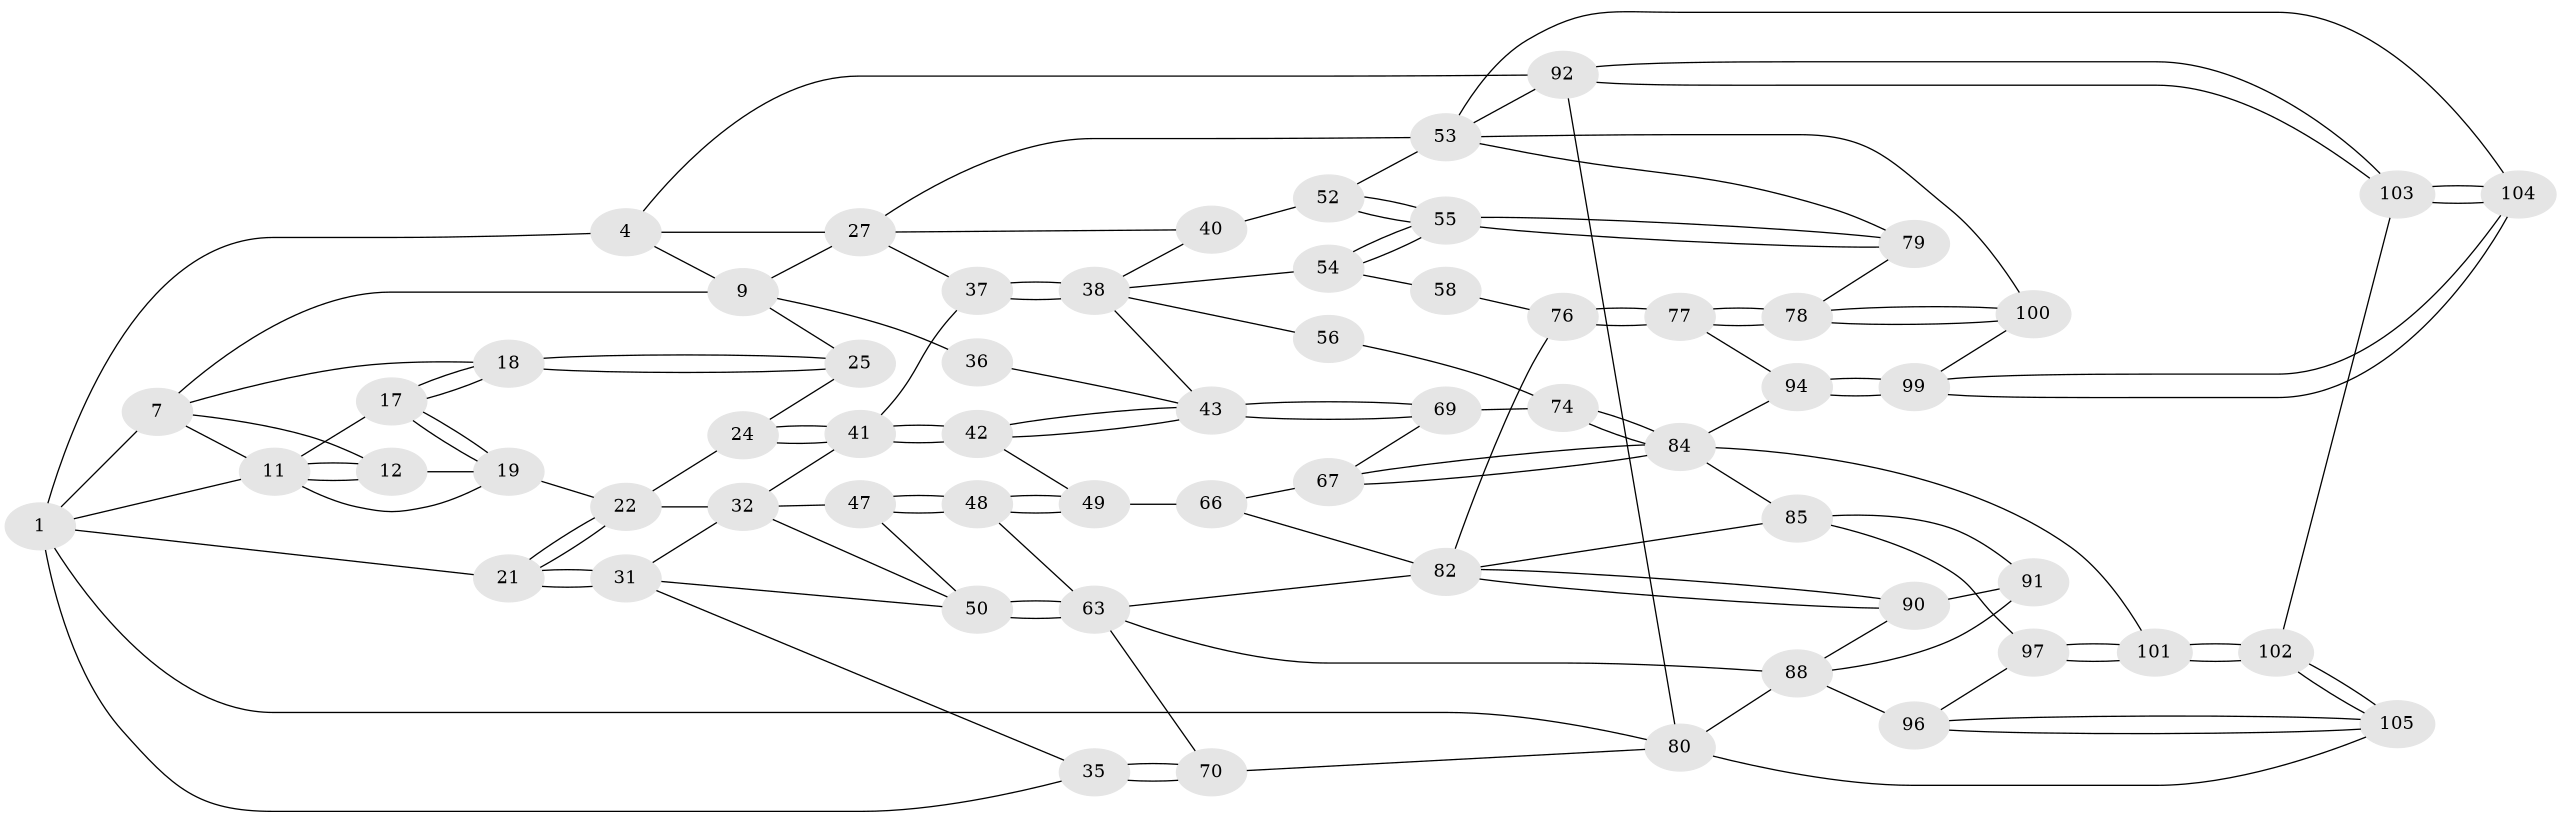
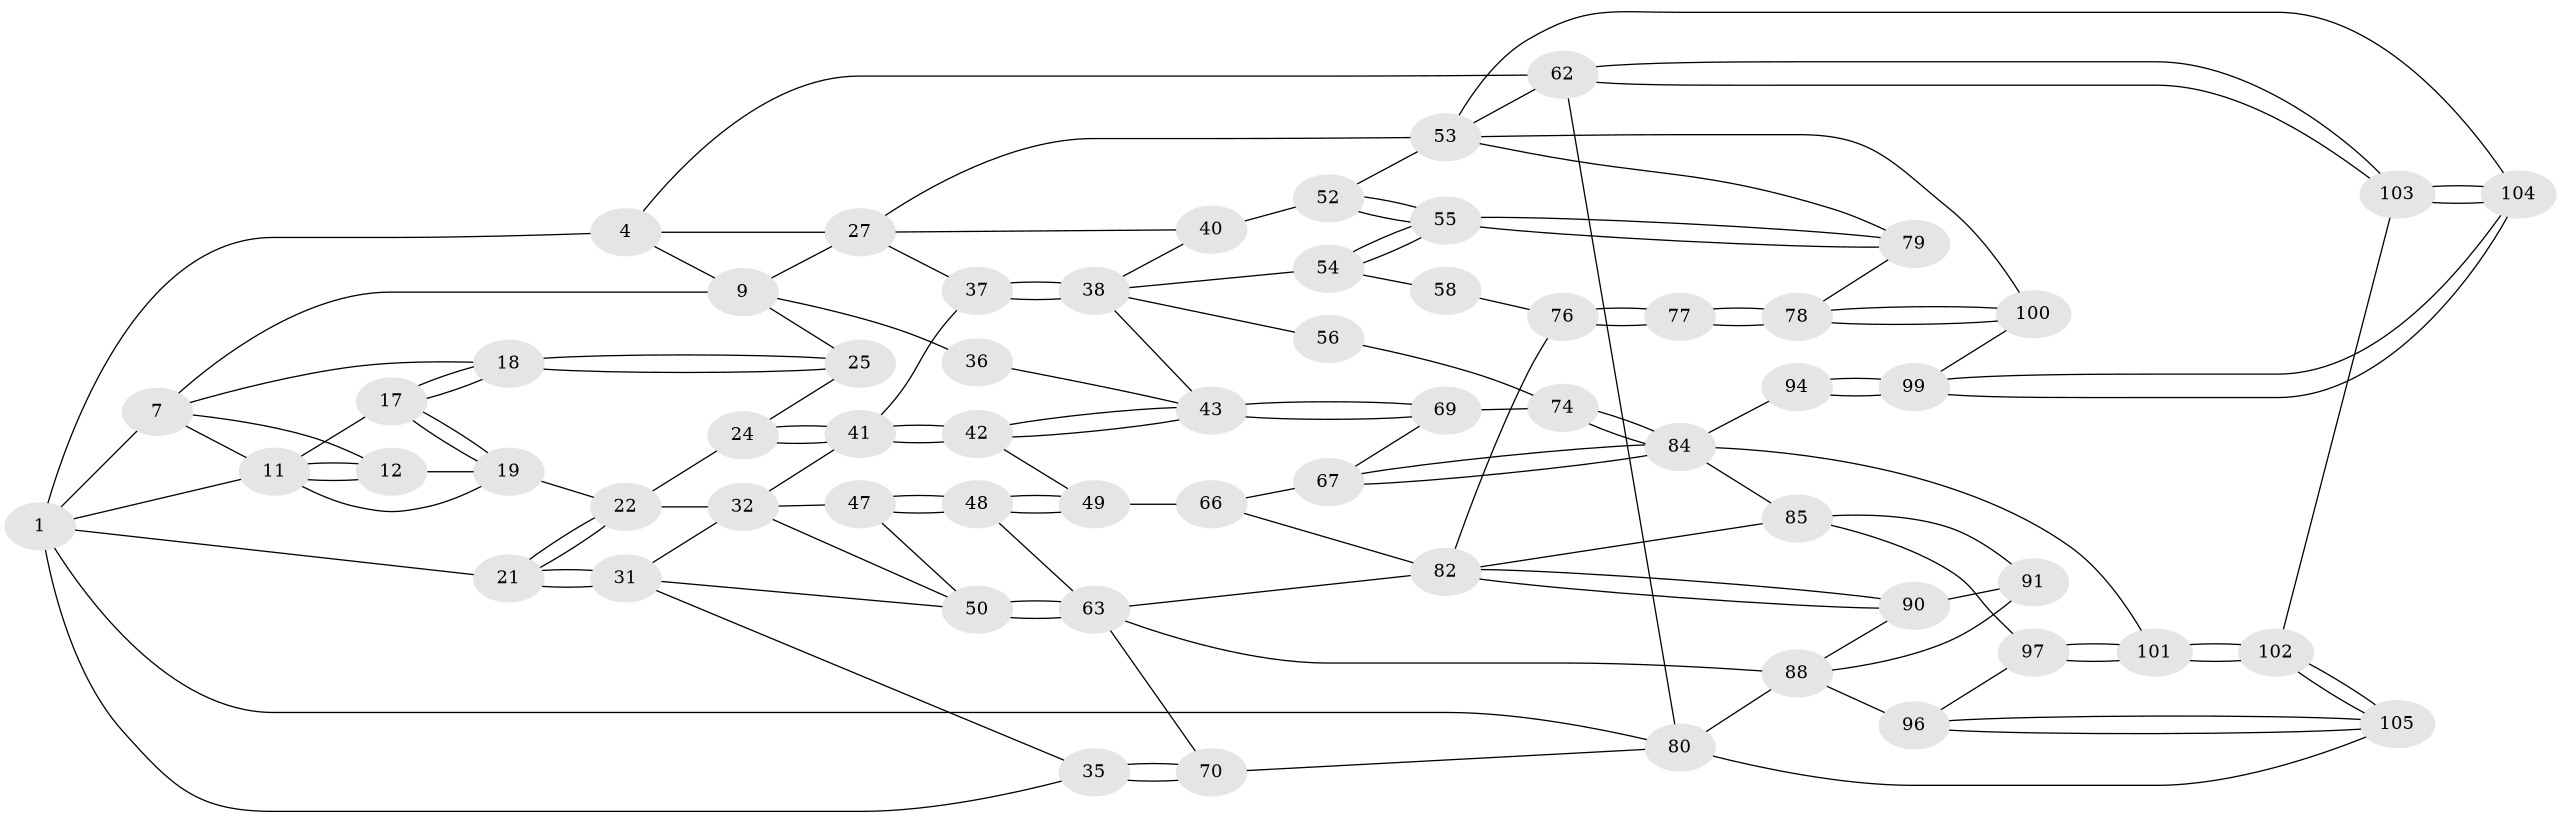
node "92": label "92" -> "62"
edge "77" -- "94": removed
